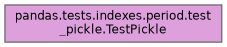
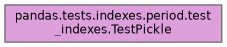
node "pandas.tests.indexes.period.test _pickle.TestPickle": label "pandas.tests.indexes.period.test _pickle.TestPickle" -> "pandas.tests.indexes.period.test _indexes.TestPickle"
